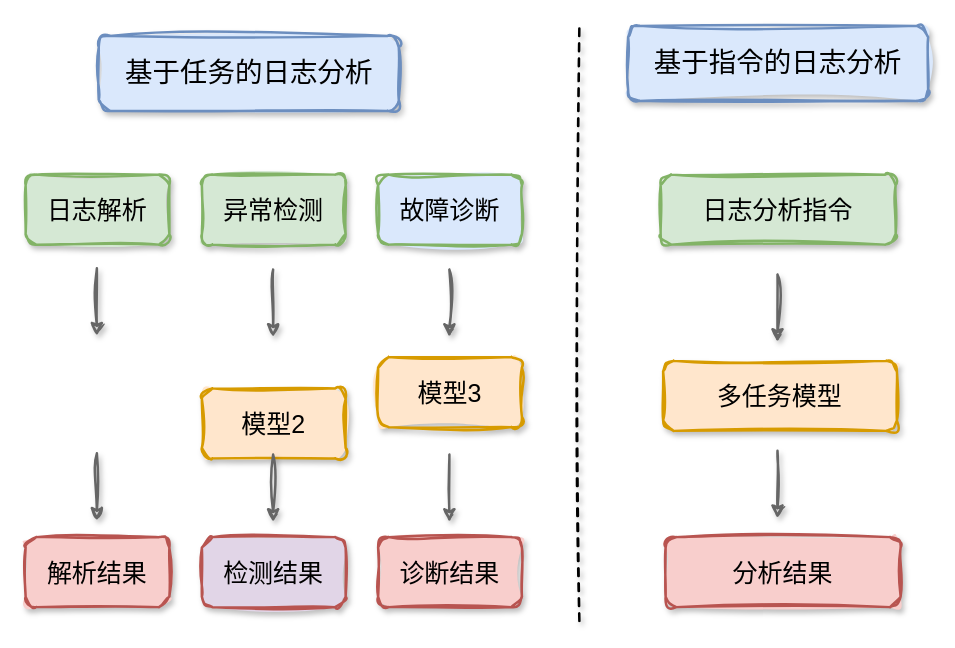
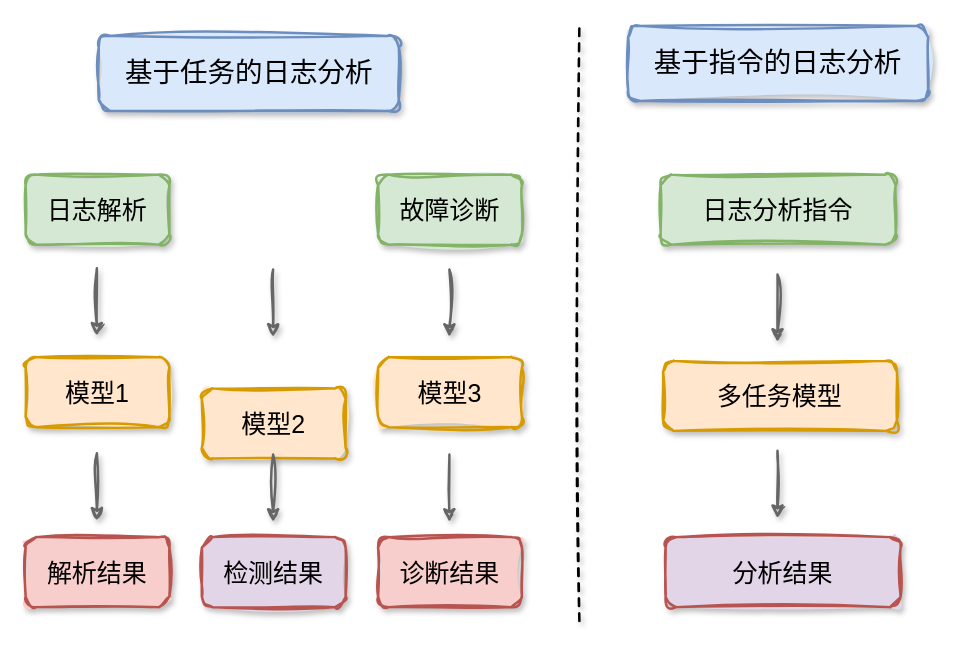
node "异常检测": removed
node "故障诊断": fillcolor #dae8fc -> #d5e8d4
node "模型1": added
node "分析结果": fillcolor #f8cecc -> #e1d5e7
